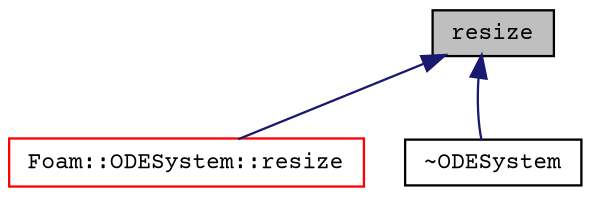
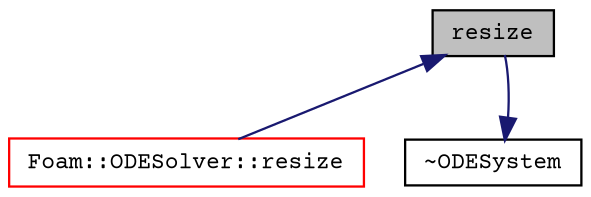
edge "~ODESystem" -> "resize": reversed
node "Foam::ODESystem::resize": label "Foam::ODESystem::resize" -> "Foam::ODESolver::resize"
